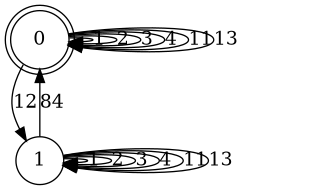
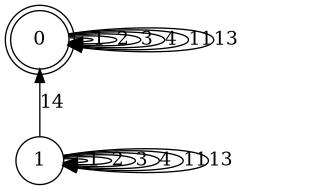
edge "0" -> "1": removed, label "12"
edge "1" -> "0": label "84" -> "14"
